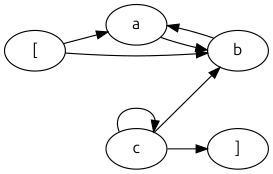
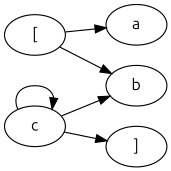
edge "b" -> "a": removed
edge "a" -> "b": removed
